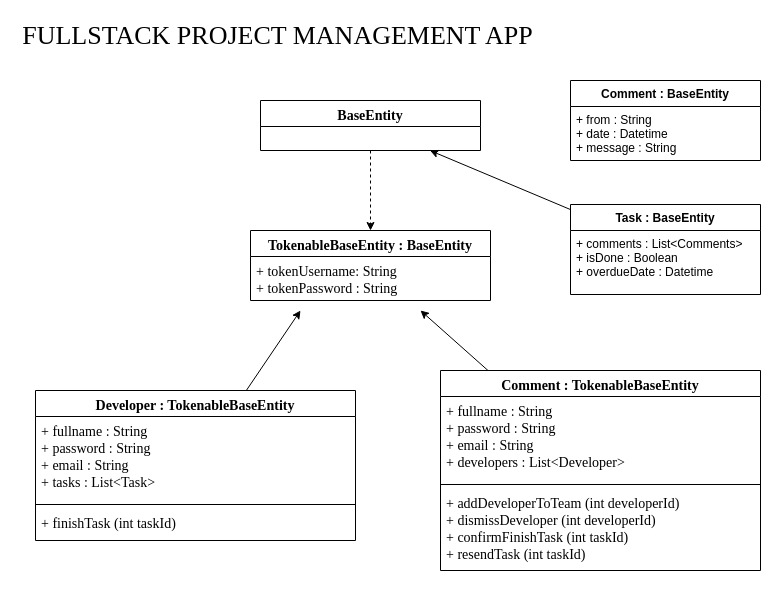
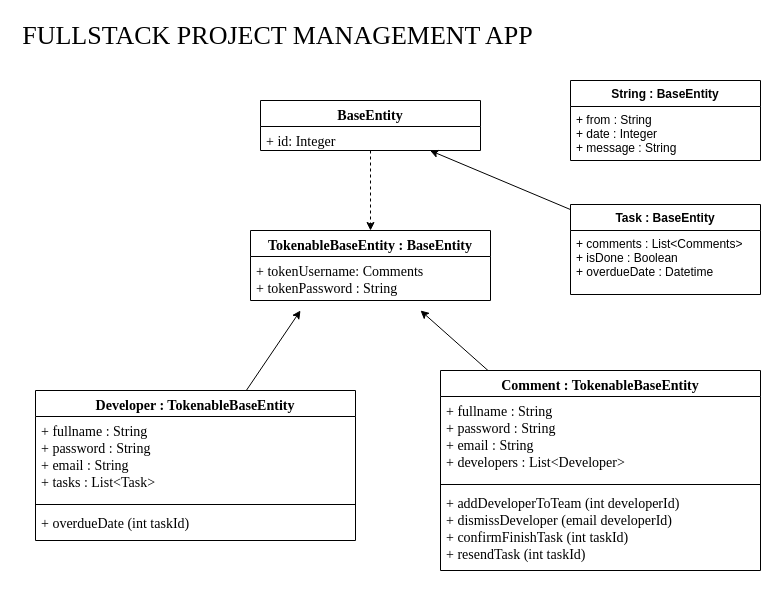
node "Comment : BaseEntity": label "Comment : BaseEntity" -> "String : BaseEntity"
node "+ from : String + date : Datetime + message : String": label "+ from : String + date : Datetime + message : String" -> "+ from : String + date : Integer + message : String"
node "+ id: Integer": added
node "+ tokenUsername: String + tokenPassword : String": label "+ tokenUsername: String + tokenPassword : String" -> "+ tokenUsername: Comments + tokenPassword : String"
node "+ addDeveloperToTeam (int developerId) + dismissDeveloper (int developerId) + confirmFinishTask (int taskId) + resendTask (int taskId)": label "+ addDeveloperToTeam (int developerId) + dismissDeveloper (int developerId) + confirmFinishTask (int taskId) + resendTask (int taskId)" -> "+ addDeveloperToTeam (int developerId) + dismissDeveloper (email developerId) + confirmFinishTask (int taskId) + resendTask (int taskId)"
node "+ finishTask (int taskId)": label "+ finishTask (int taskId)" -> "+ overdueDate (int taskId)"
